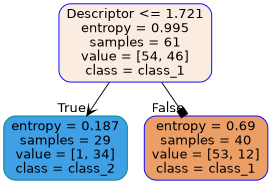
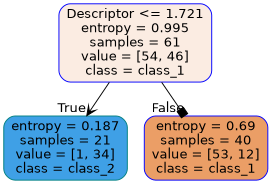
node "entropy = 0.187 samples = 29 value = [1, 34] class = class_2": label "entropy = 0.187 samples = 29 value = [1, 34] class = class_2" -> "entropy = 0.187 samples = 21 value = [1, 34] class = class_2"
